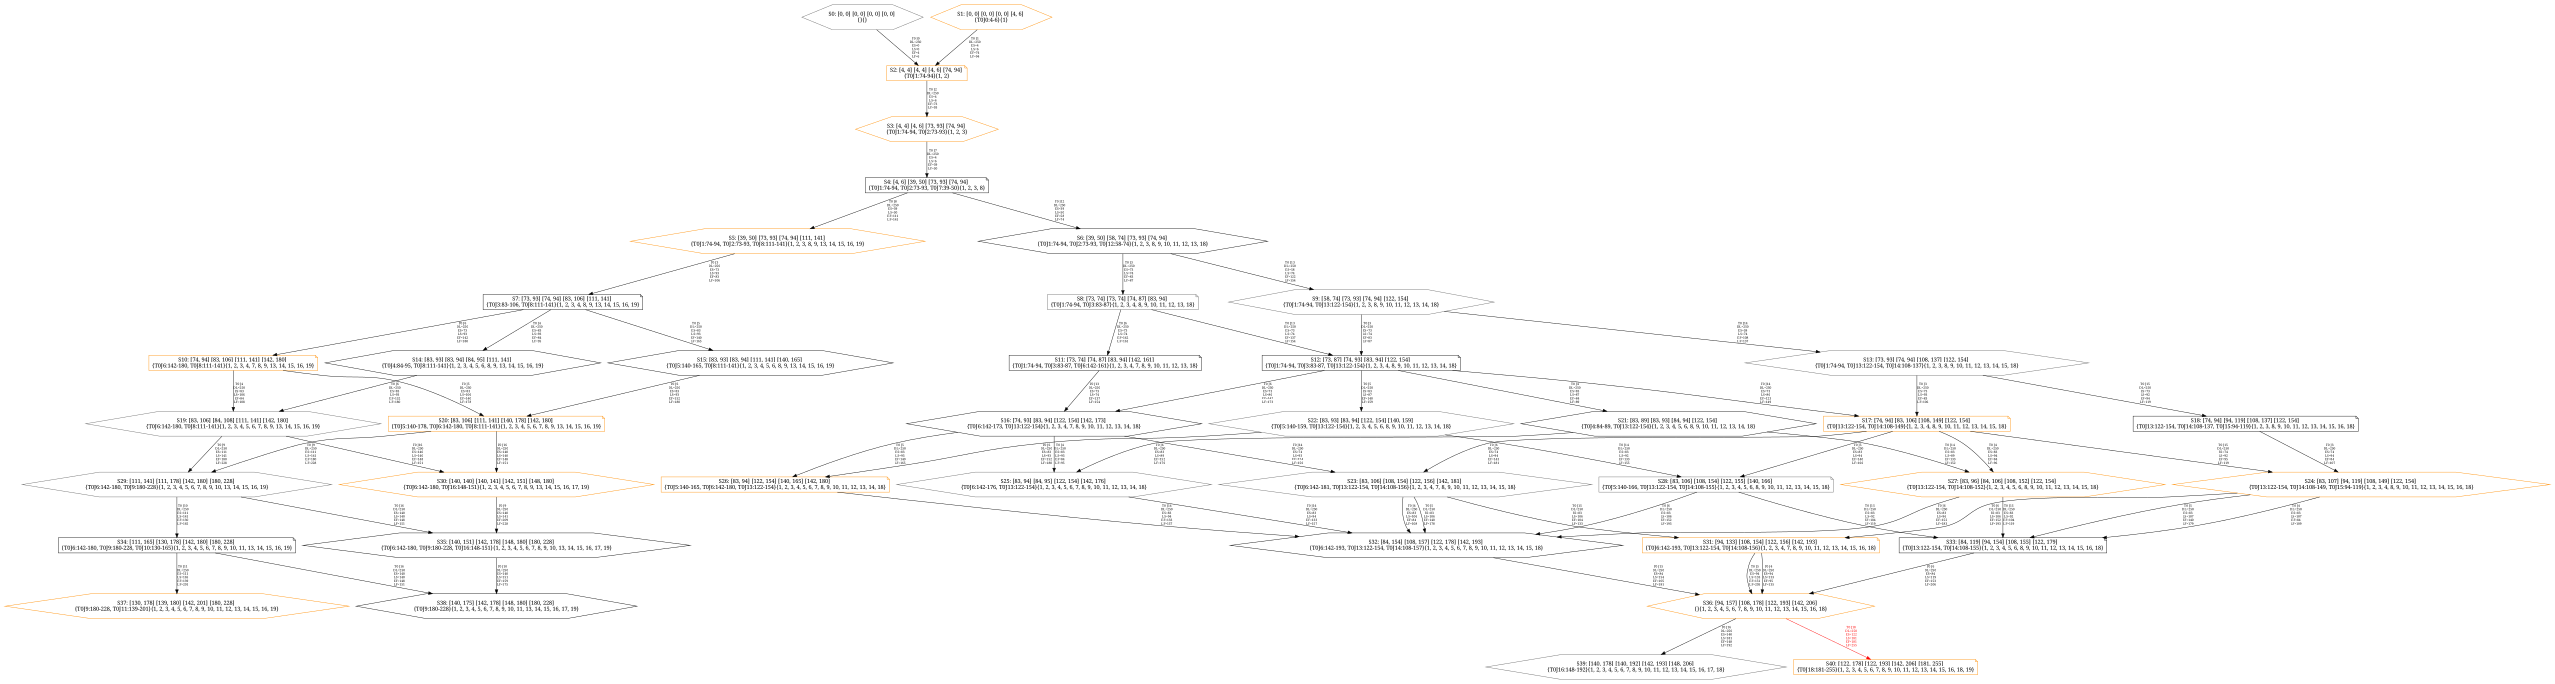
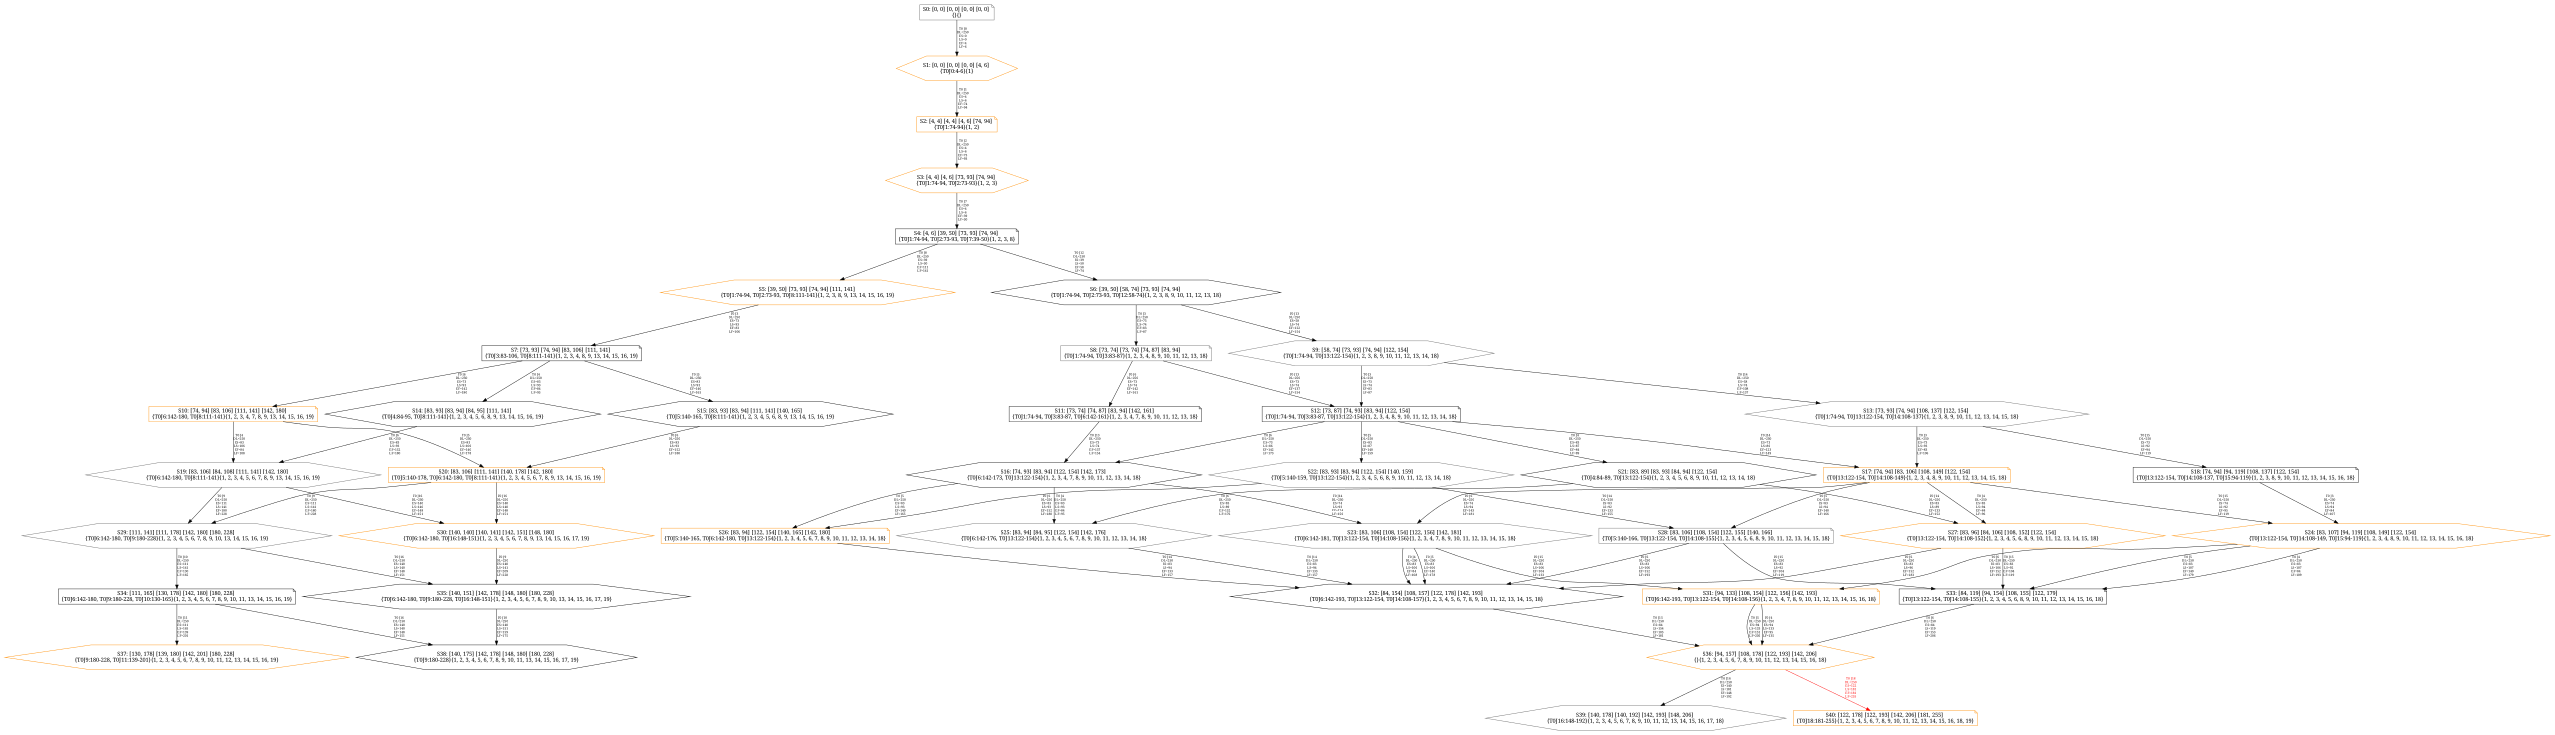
node "S0: [0, 0] [0, 0] [0, 0] [0, 0] {}{}": shape hexagon -> note
edge "S0: [0, 0] [0, 0] [0, 0] [0, 0] {}{}" -> "S2: [4, 4] [4, 4] [4, 6] [74, 94] {T0J1:74-94}{1, 2}": now "S0: [0, 0] [0, 0] [0, 0] [0, 0] {}{}" -> "S1: [0, 0] [0, 0] [0, 0] [4, 6] {T0J0:4-6}{1}"
